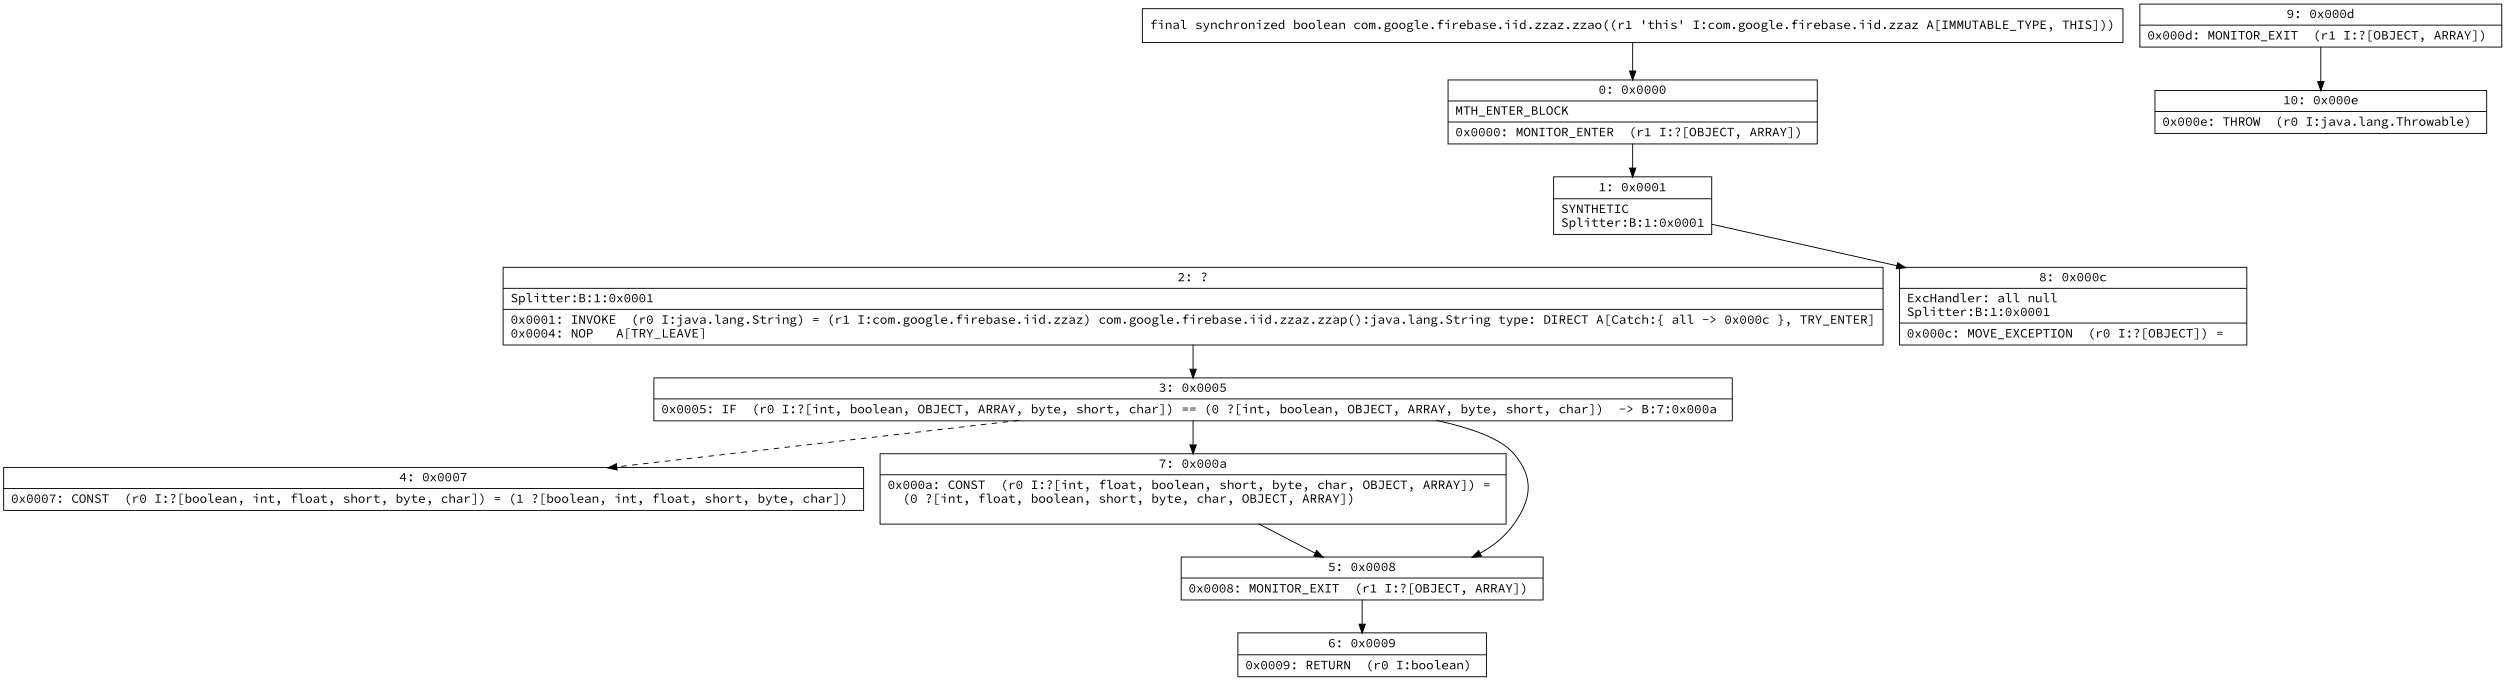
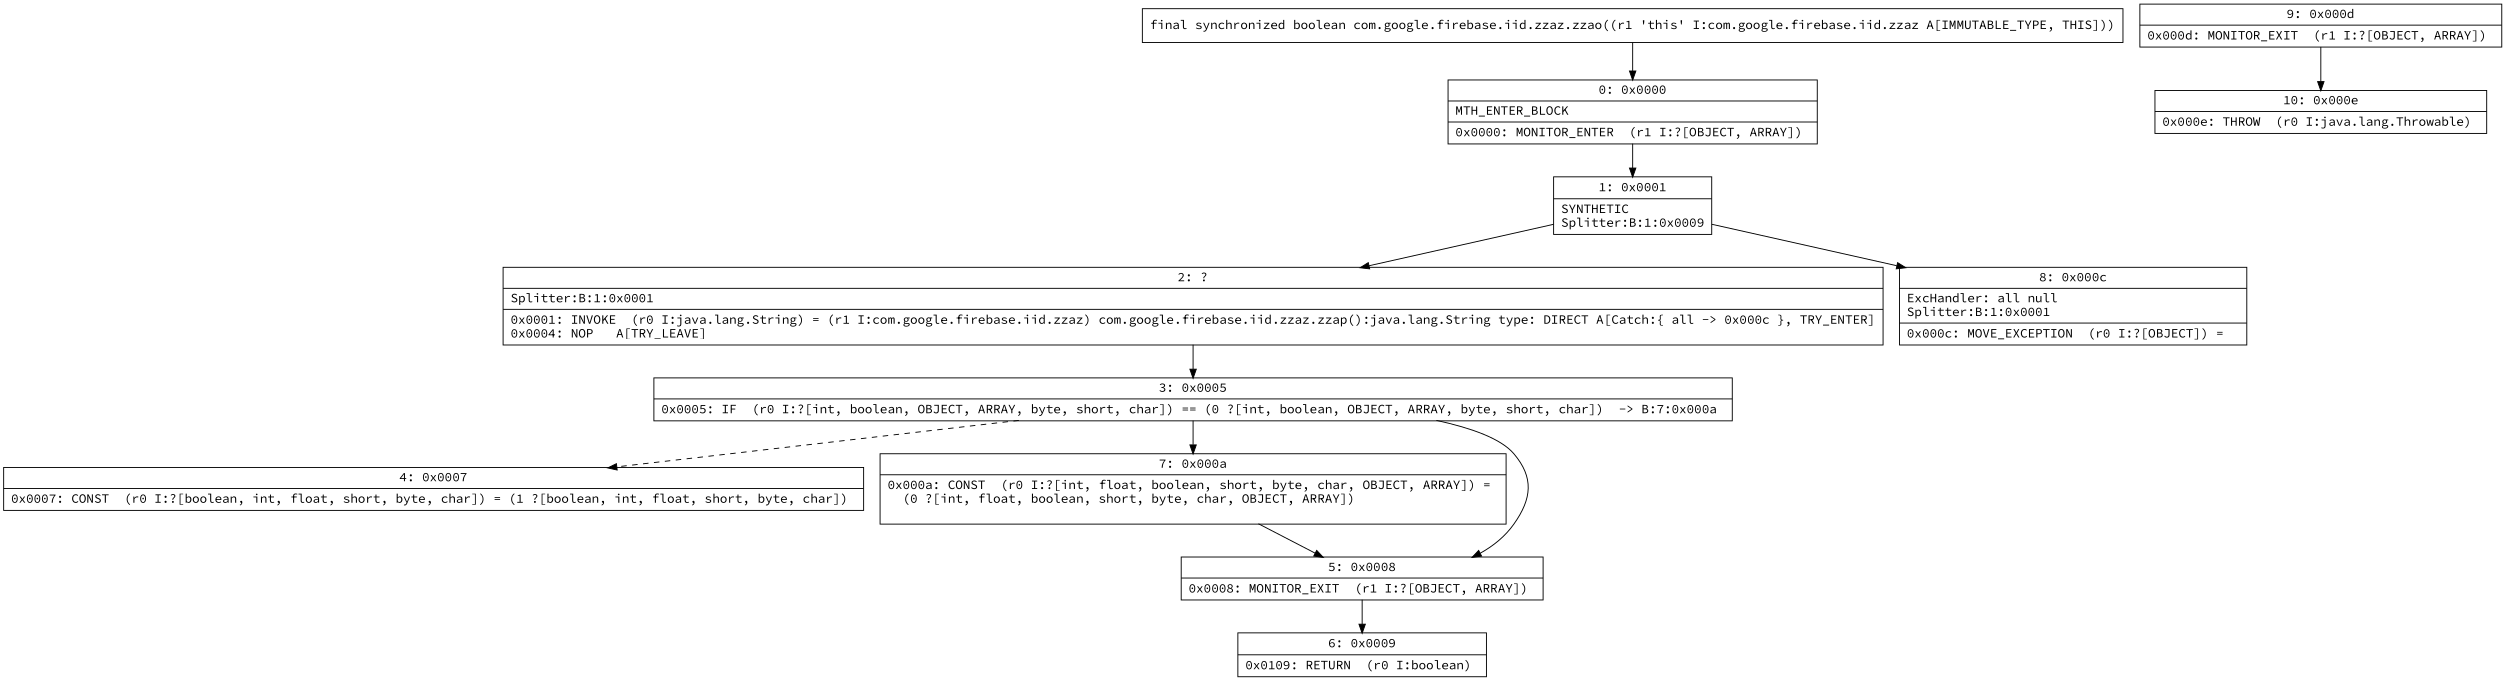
node "1: 0x0001": text "Splitter:B:1:0x0001" -> "Splitter:B:1:0x0009"
edge "1: 0x0001" -> "2: ?": added
node "6: 0x0009": text "0x0009: RETURN  (r0 I:boolean)" -> "0x0109: RETURN  (r0 I:boolean)"
